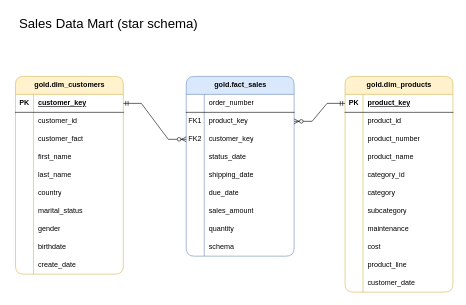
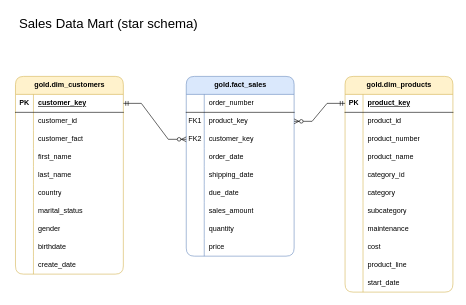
node "status_date": label "status_date" -> "order_date"
node "schema": label "schema" -> "price"
node "customer_date": label "customer_date" -> "start_date"
